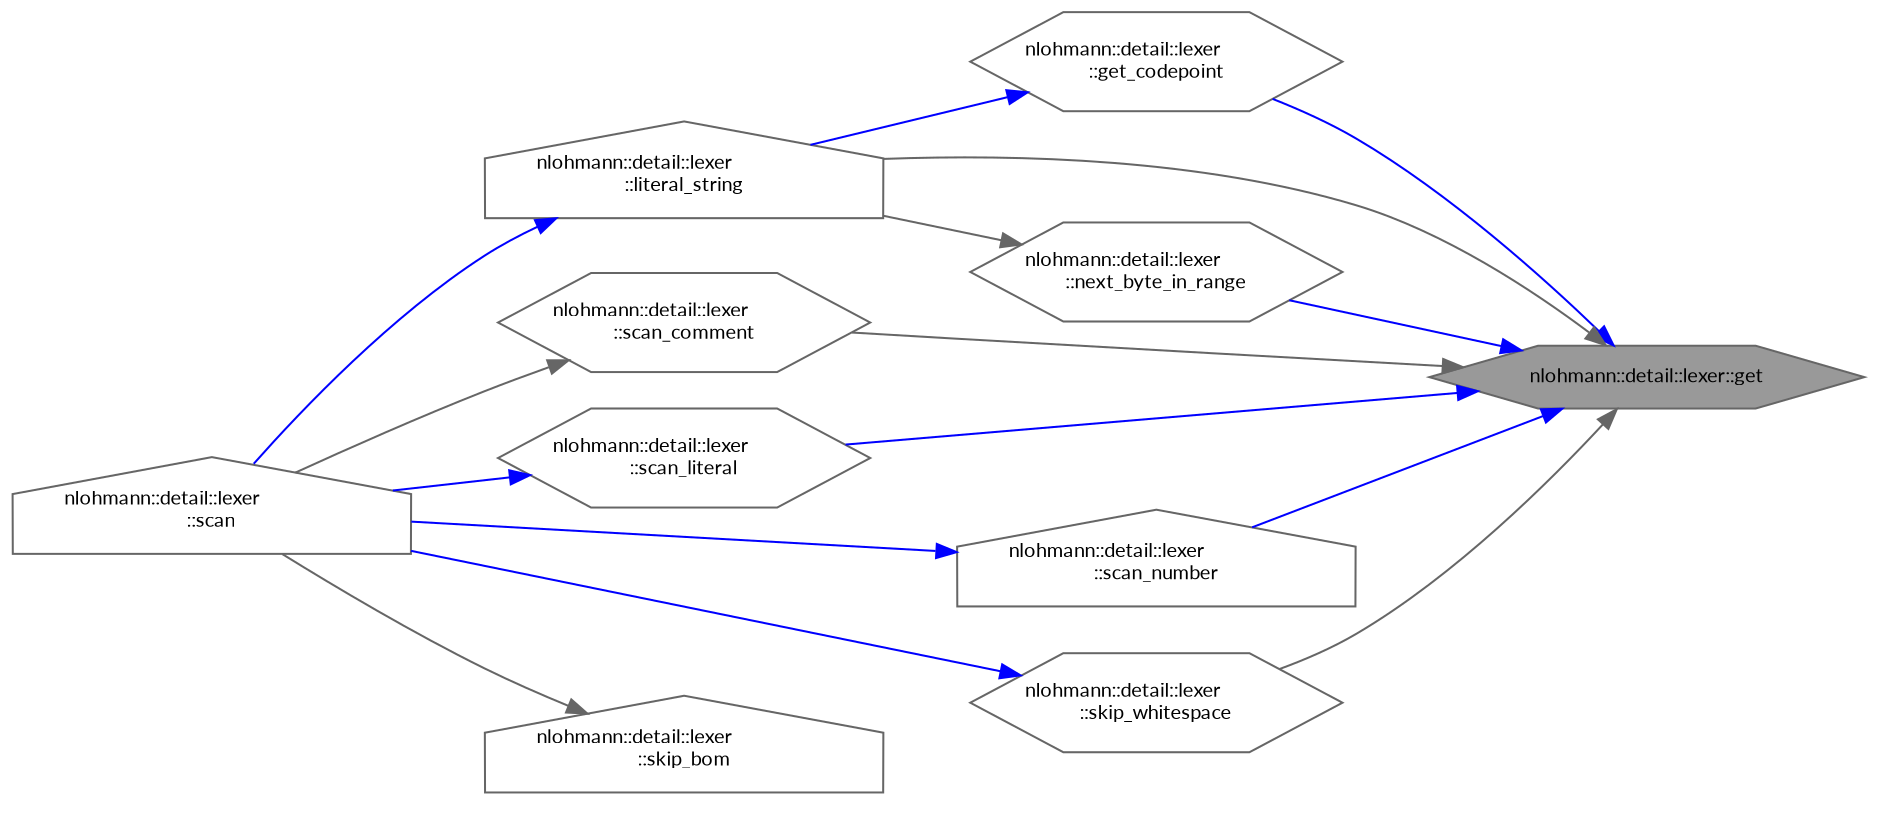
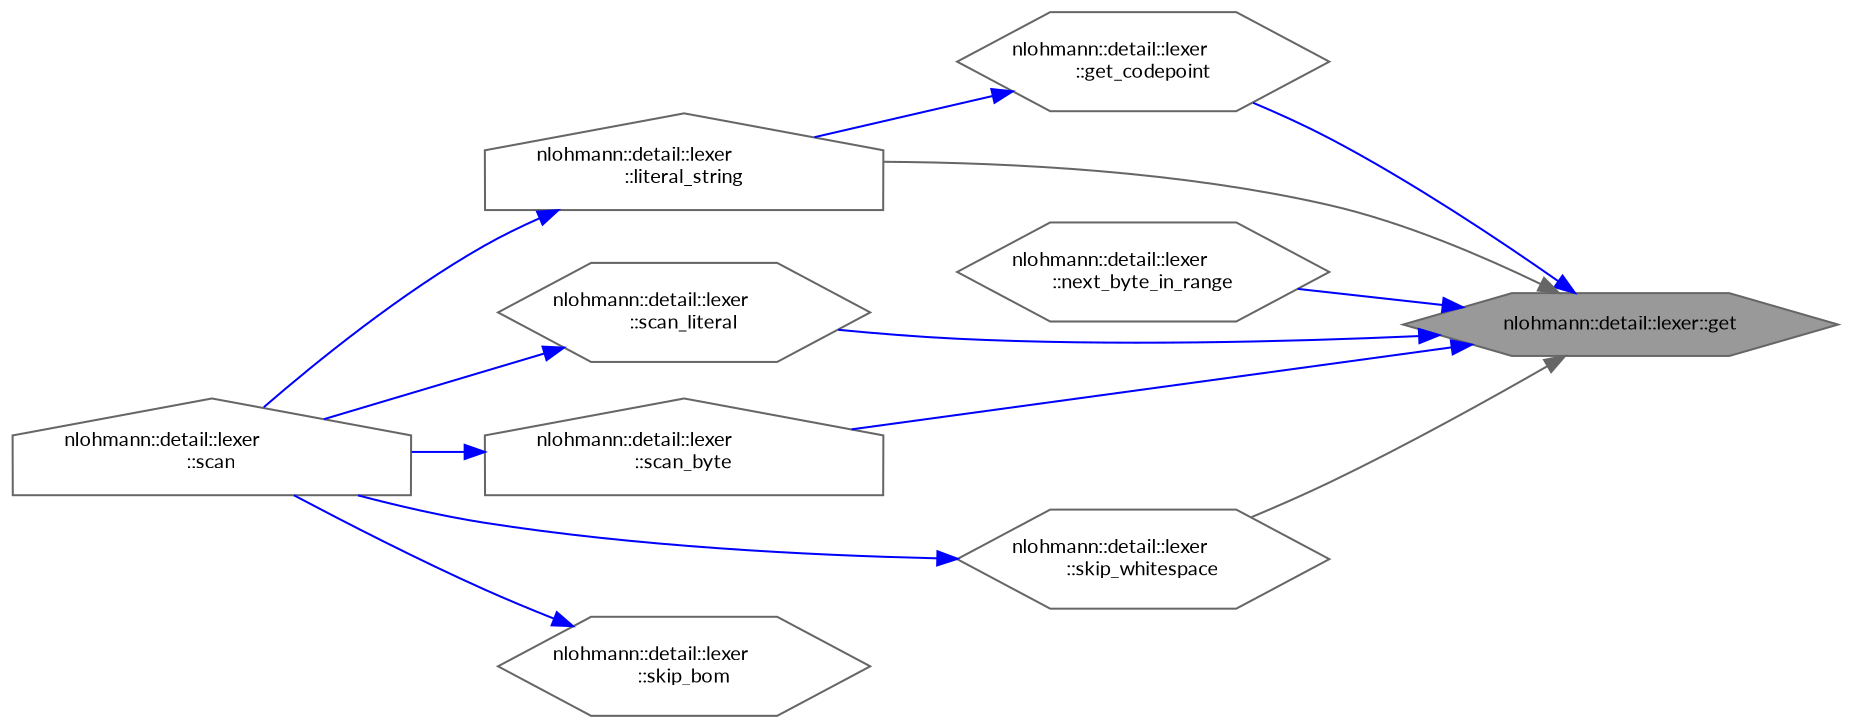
edge "nlohmann::detail::lexer ::literal_string" -> "nlohmann::detail::lexer ::next_byte_in_range": removed
node "nlohmann::detail::lexer ::scan_comment": removed
node "nlohmann::detail::lexer ::scan_number": label "nlohmann::detail::lexer ::scan_number" -> "nlohmann::detail::lexer ::scan_byte"
edge "nlohmann::detail::lexer ::scan" -> "nlohmann::detail::lexer ::skip_bom": color gray40 -> blue
node "nlohmann::detail::lexer ::skip_bom": shape house -> hexagon
